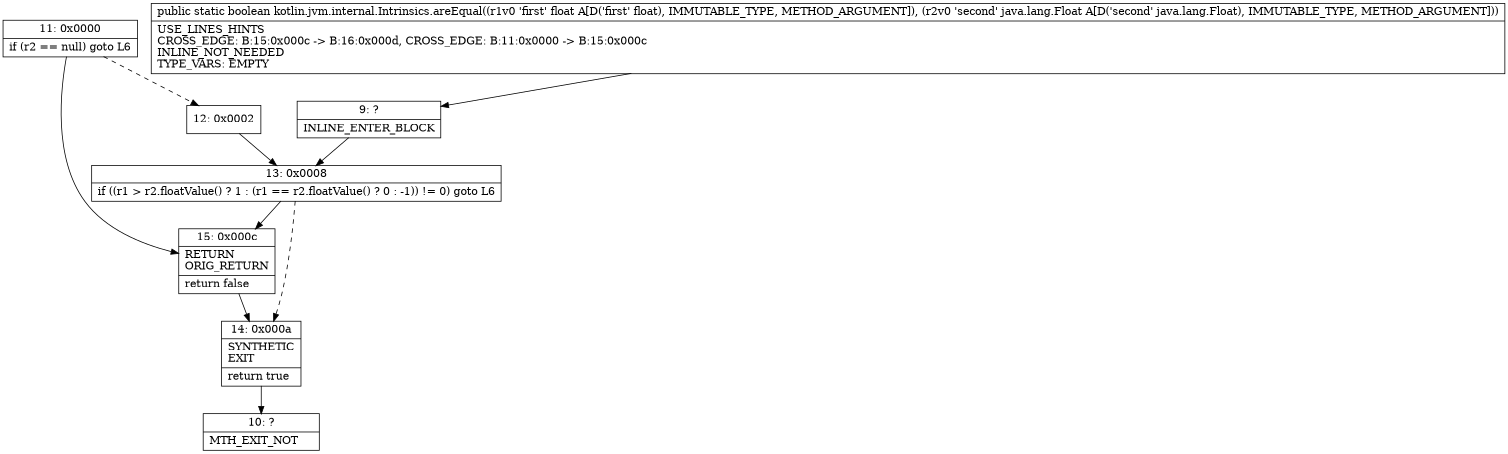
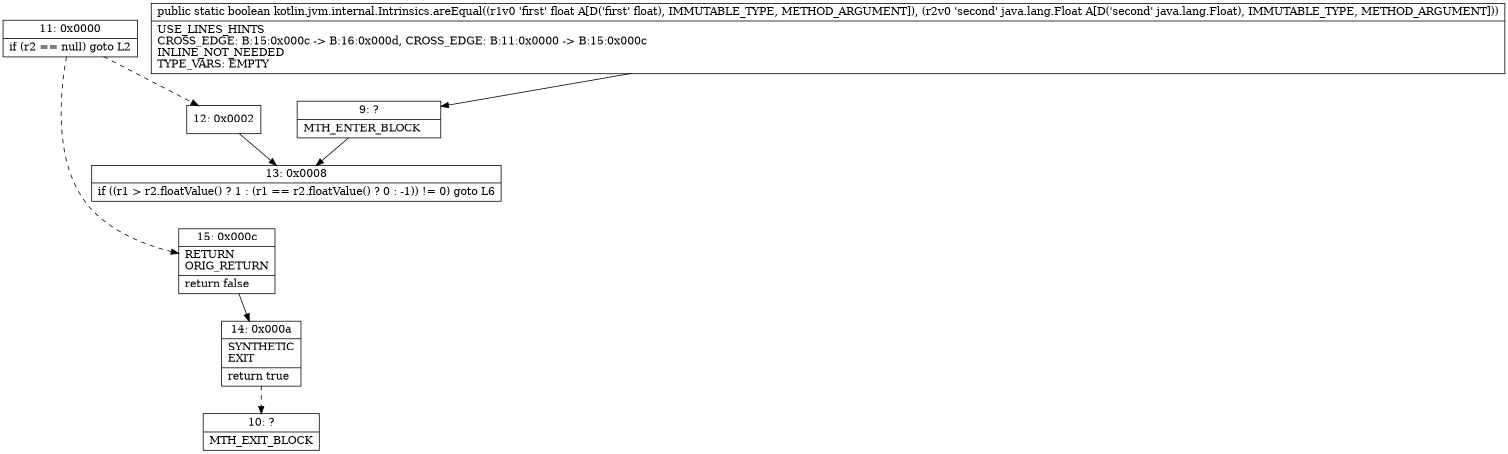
node "11: 0x0000": text "if (r2 == null) goto L6" -> "if (r2 == null) goto L2"
node "9: ?": text "INLINE_ENTER_BLOCK" -> "MTH_ENTER_BLOCK"
edge "11: 0x0000" -> "15: 0x000c": style solid -> dashed
edge "13: 0x0008" -> "15: 0x000c": removed
edge "13: 0x0008" -> "14: 0x000a": removed
edge "14: 0x000a" -> "10: ?": style solid -> dashed
node "10: ?": text "MTH_EXIT_NOT" -> "MTH_EXIT_BLOCK"
